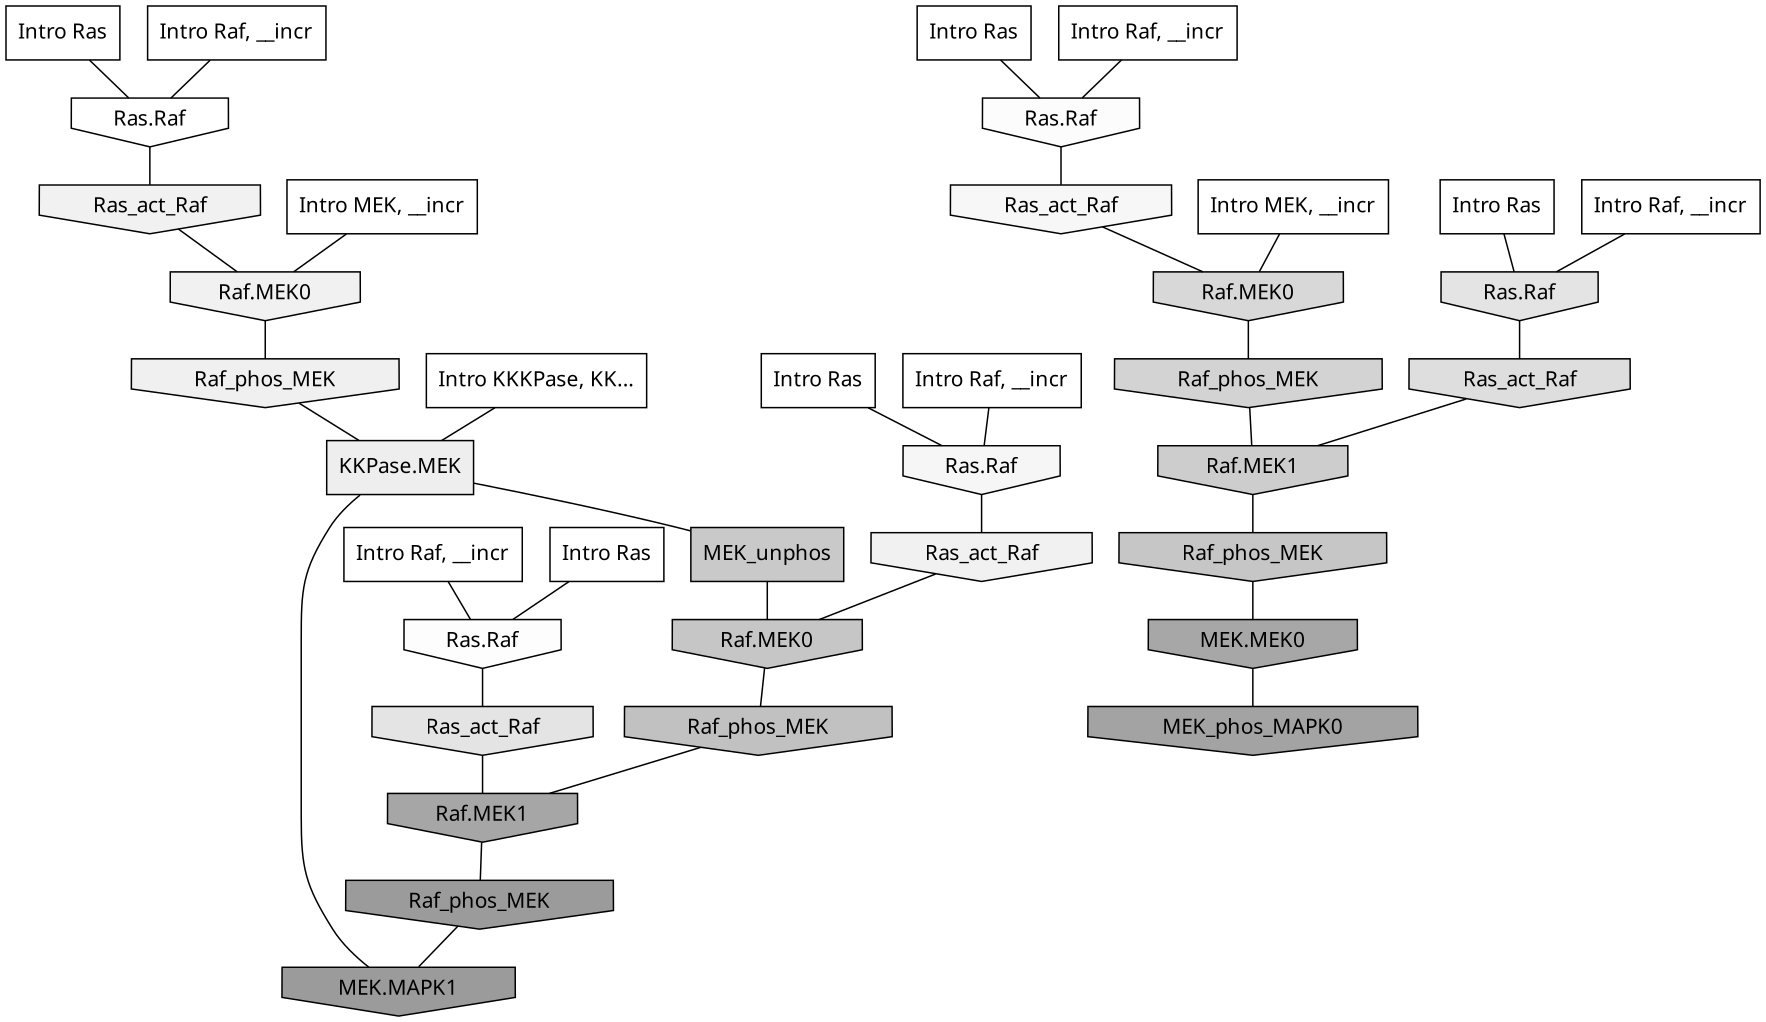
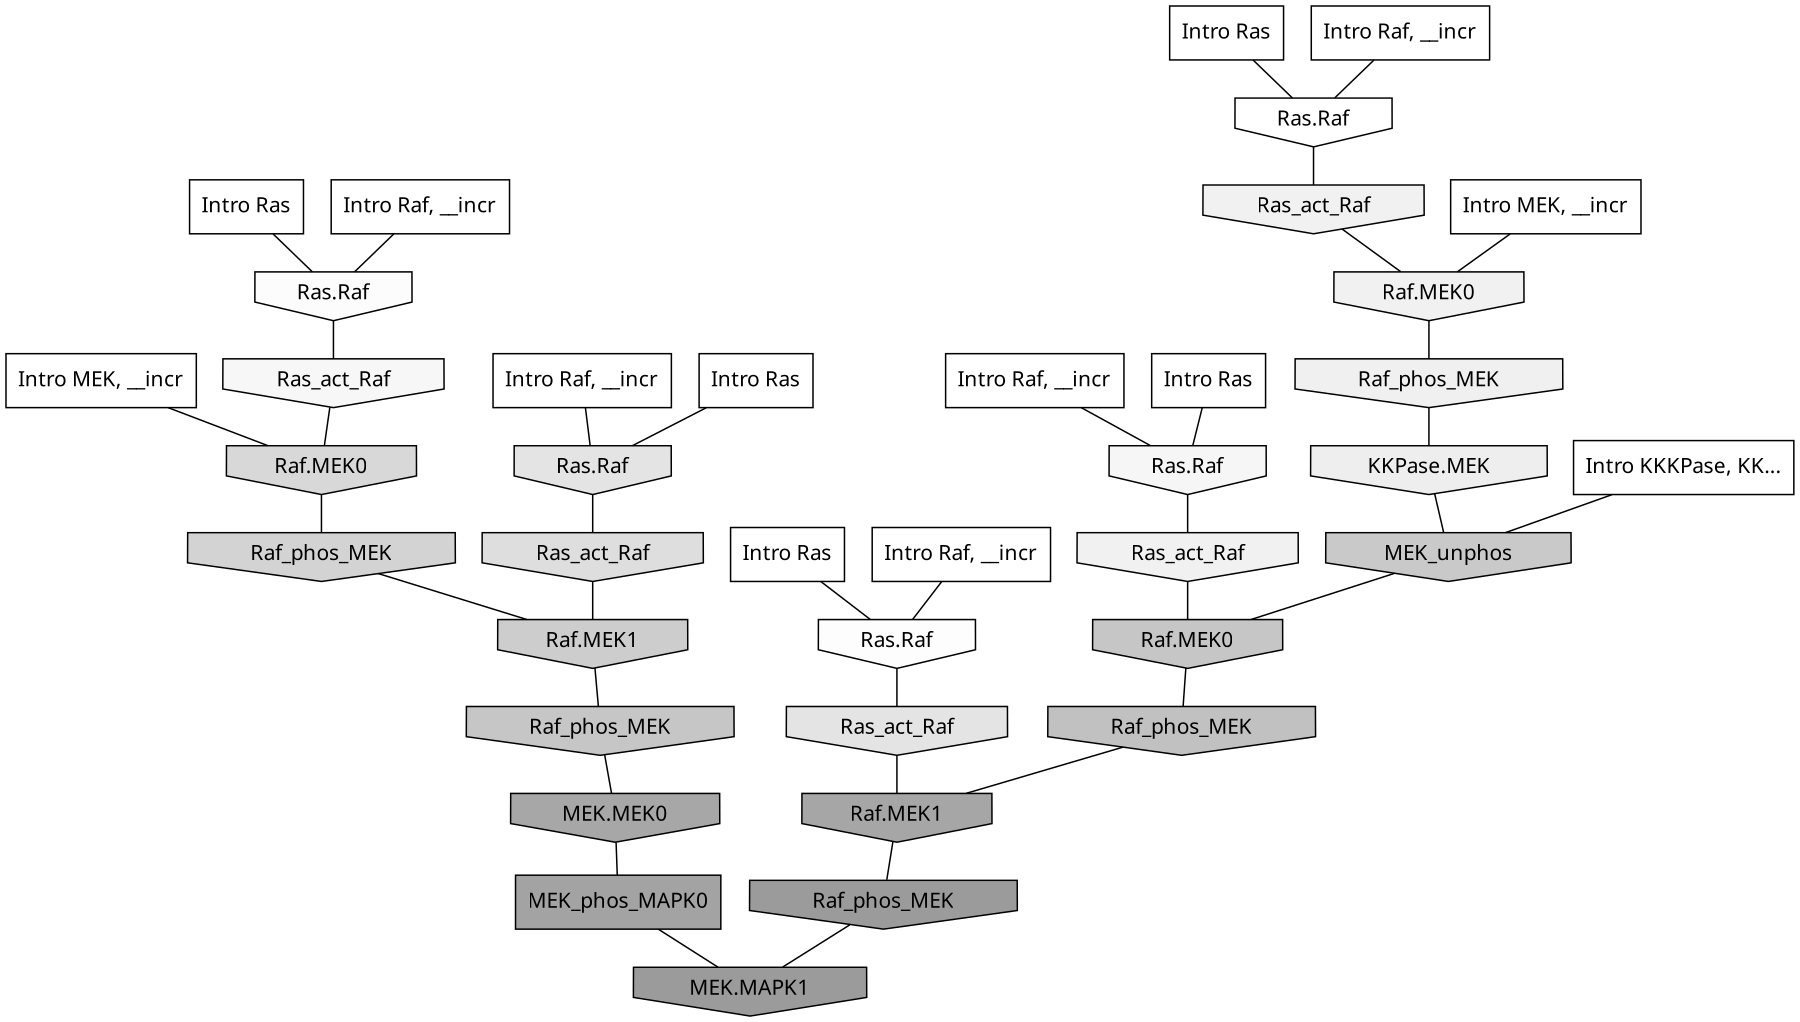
edge "Intro KKKPase, KK..." -- "KKPase.MEK": now "Intro KKKPase, KK..." -- "MEK_unphos"
node "KKPase.MEK": shape box -> invhouse
node "MEK_unphos": shape box -> invhouse
node "MEK_phos_MAPK0": shape invhouse -> box
edge "KKPase.MEK" -- "MEK.MAPK1": now "MEK_phos_MAPK0" -- "MEK.MAPK1"
